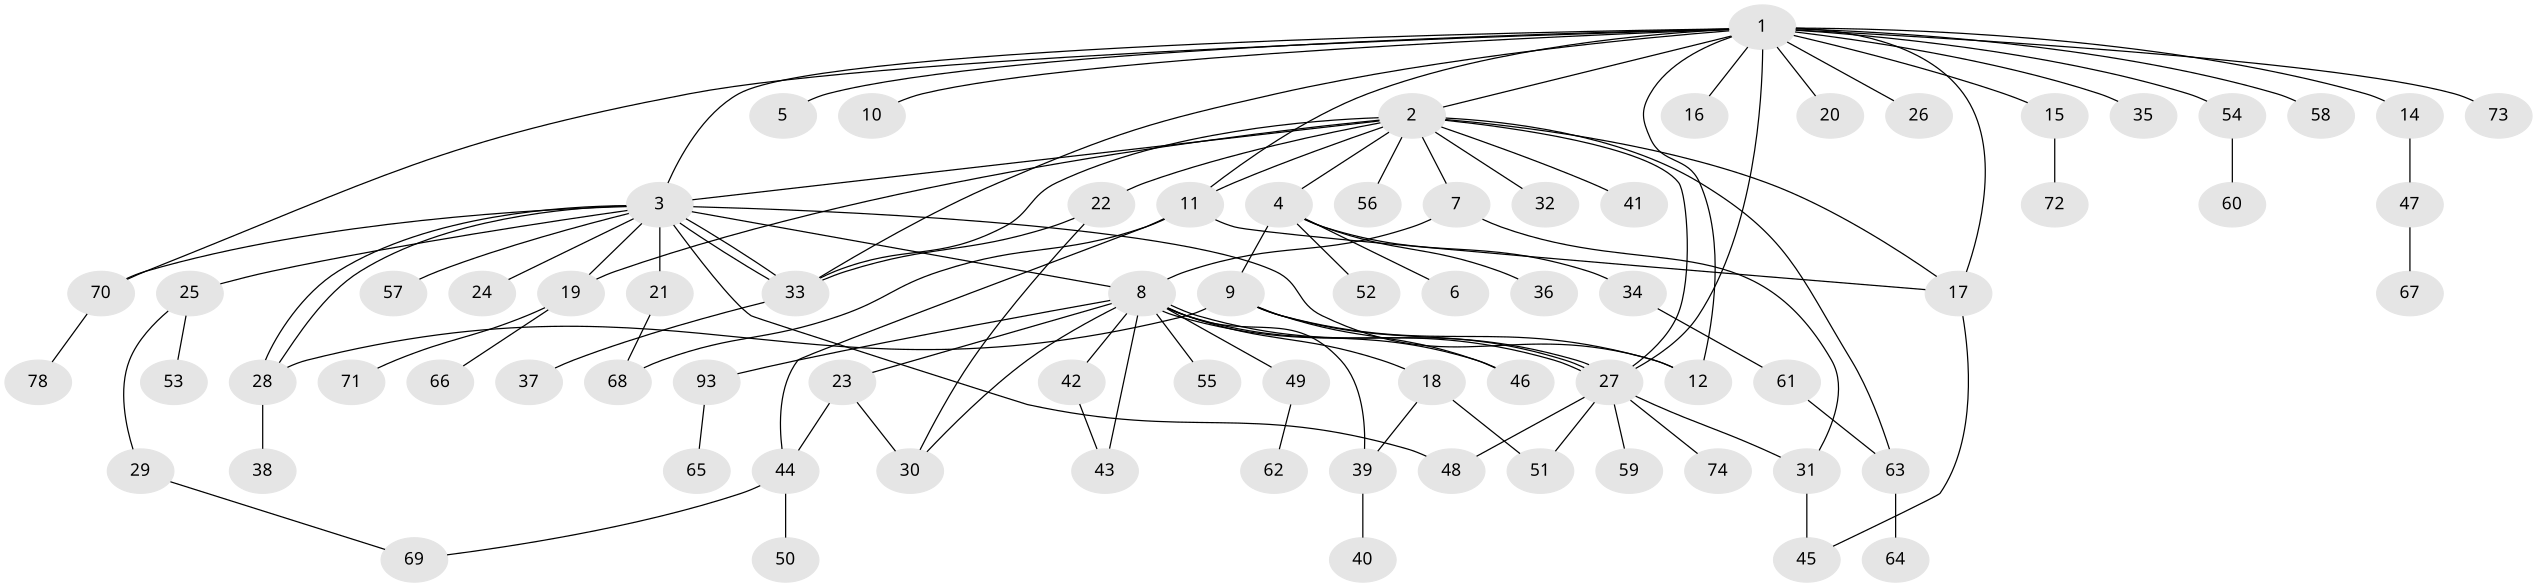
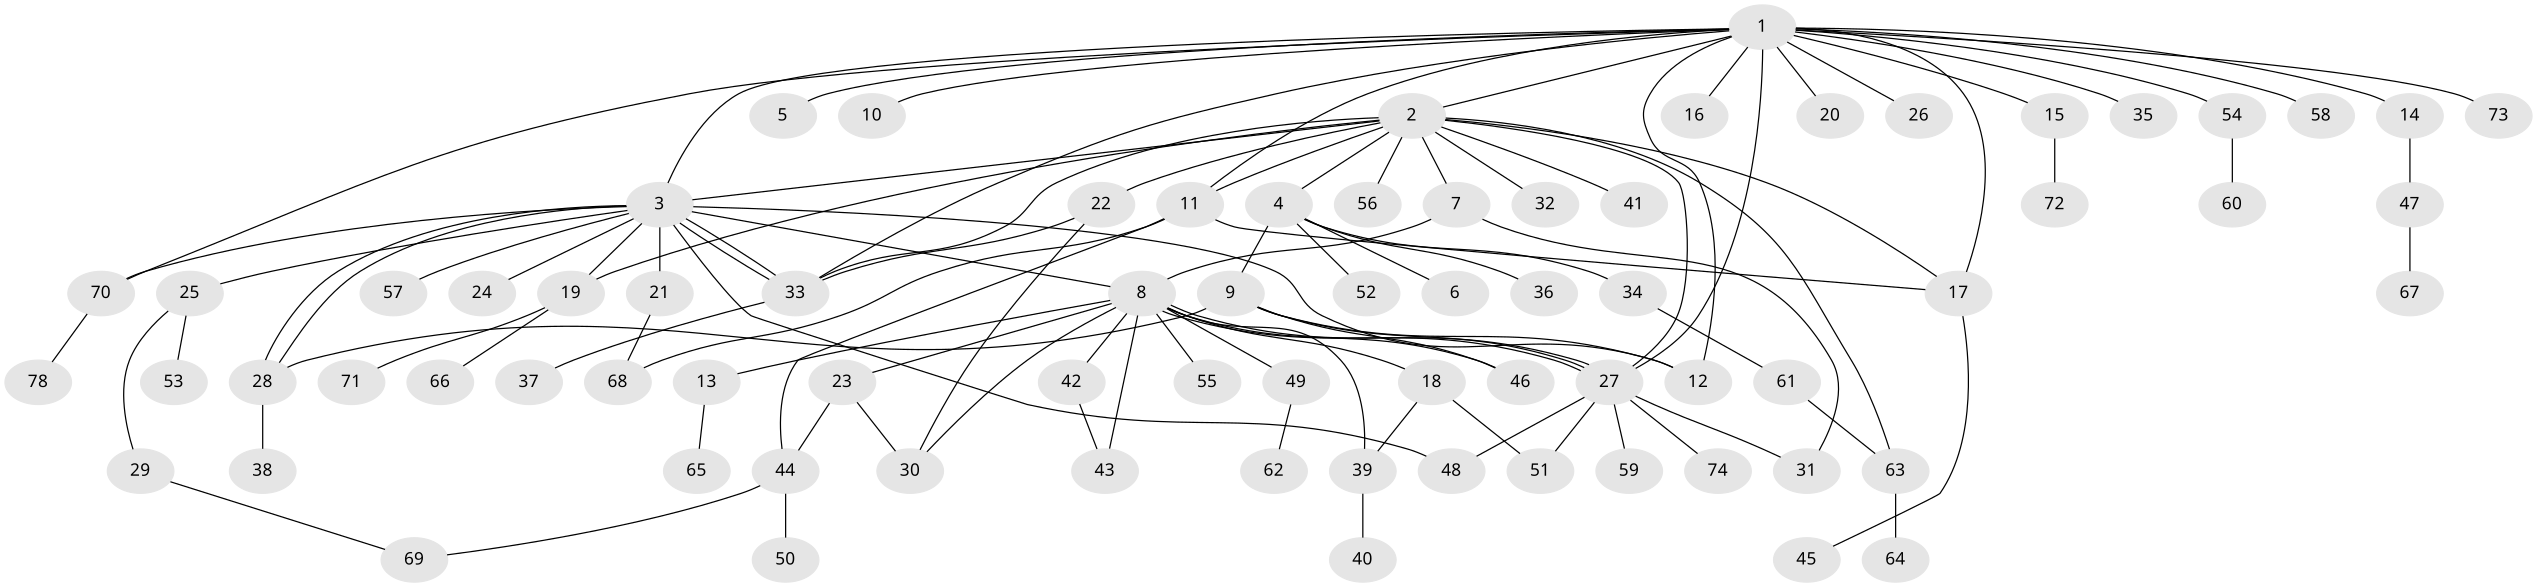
node "93": label "93" -> "13"
edge "31" -- "45": removed
